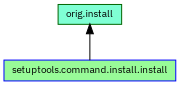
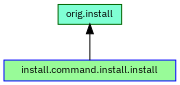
node "setuptools.command.install.install": label "setuptools.command.install.install" -> "install.command.install.install"
